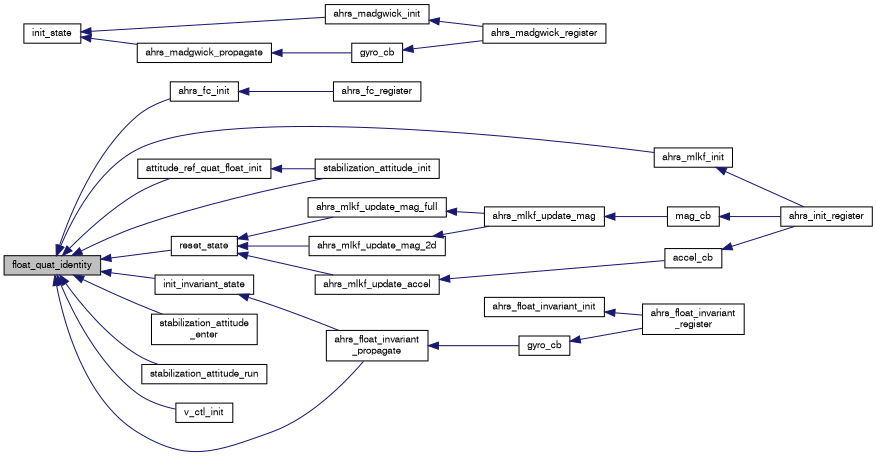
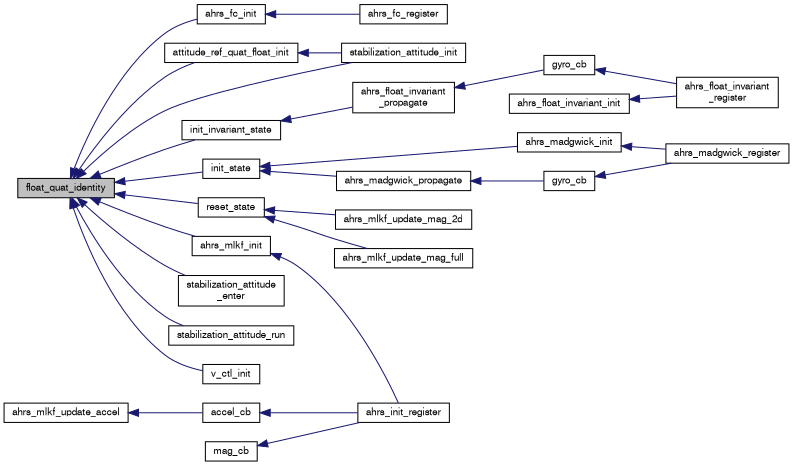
node "ahrs_mlkf_update_mag": removed
edge "ahrs_mlkf_update_accel" -> "reset_state": removed
edge "ahrs_float_invariant _propagate" -> "float_quat_identity": now "init_state" -> "float_quat_identity"
